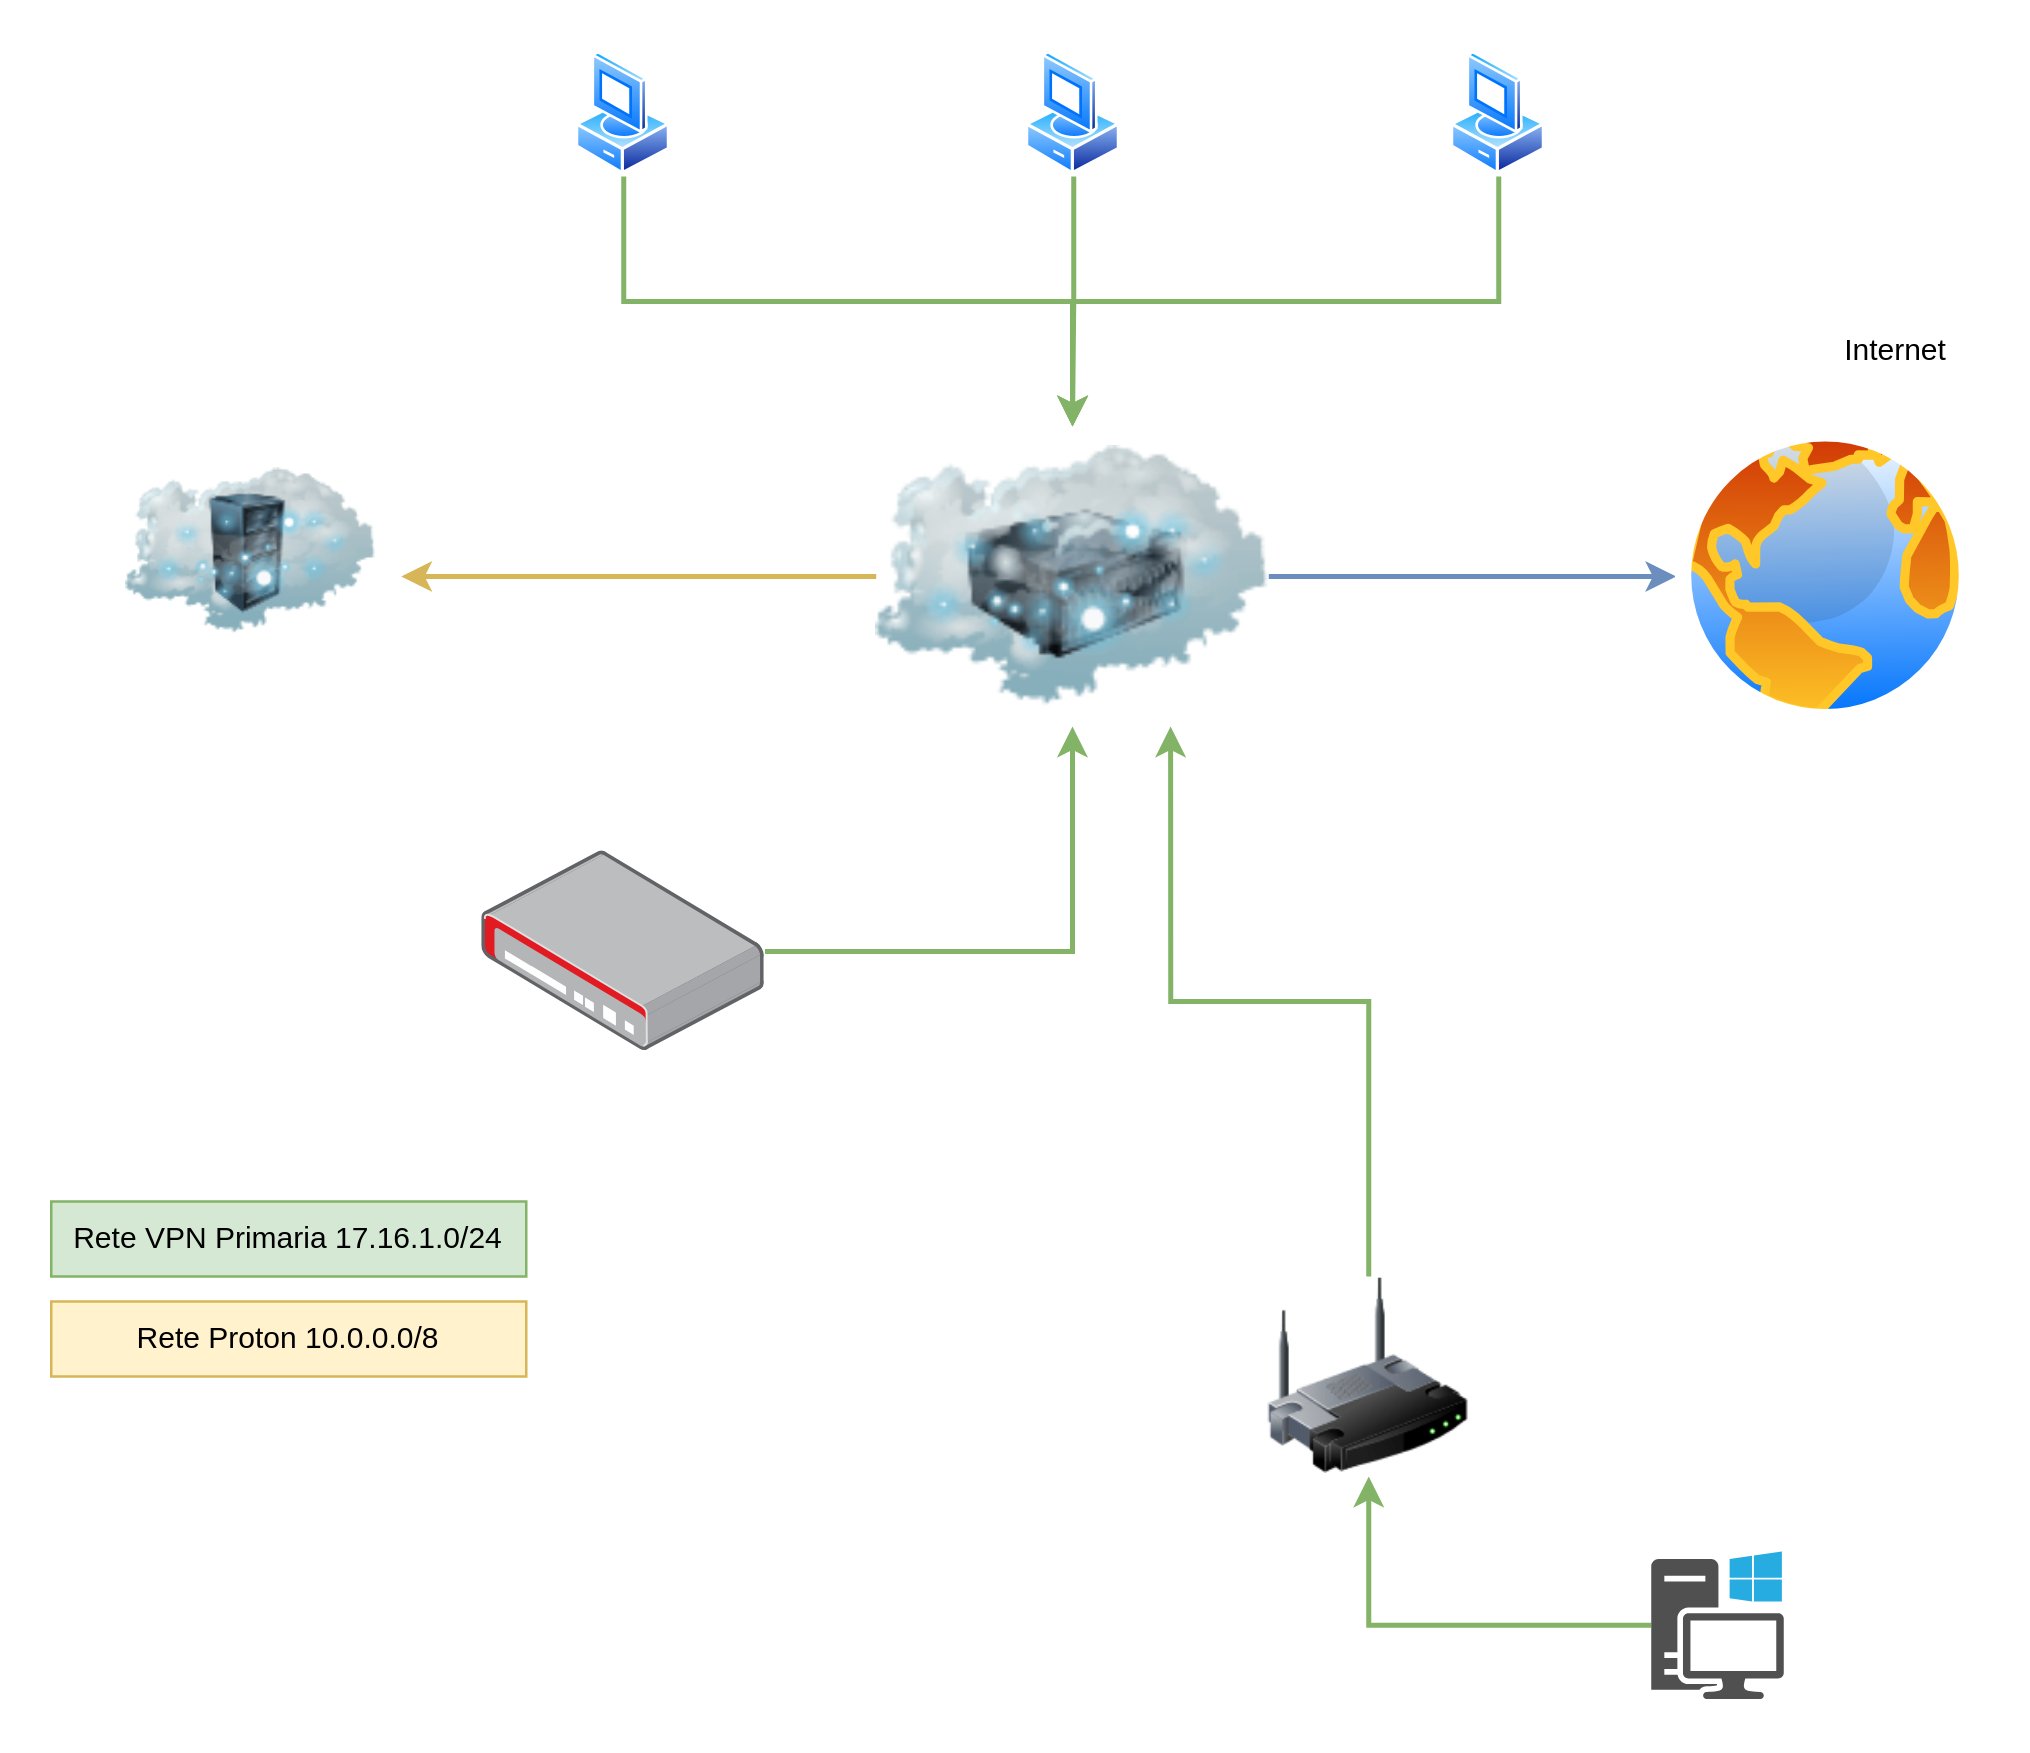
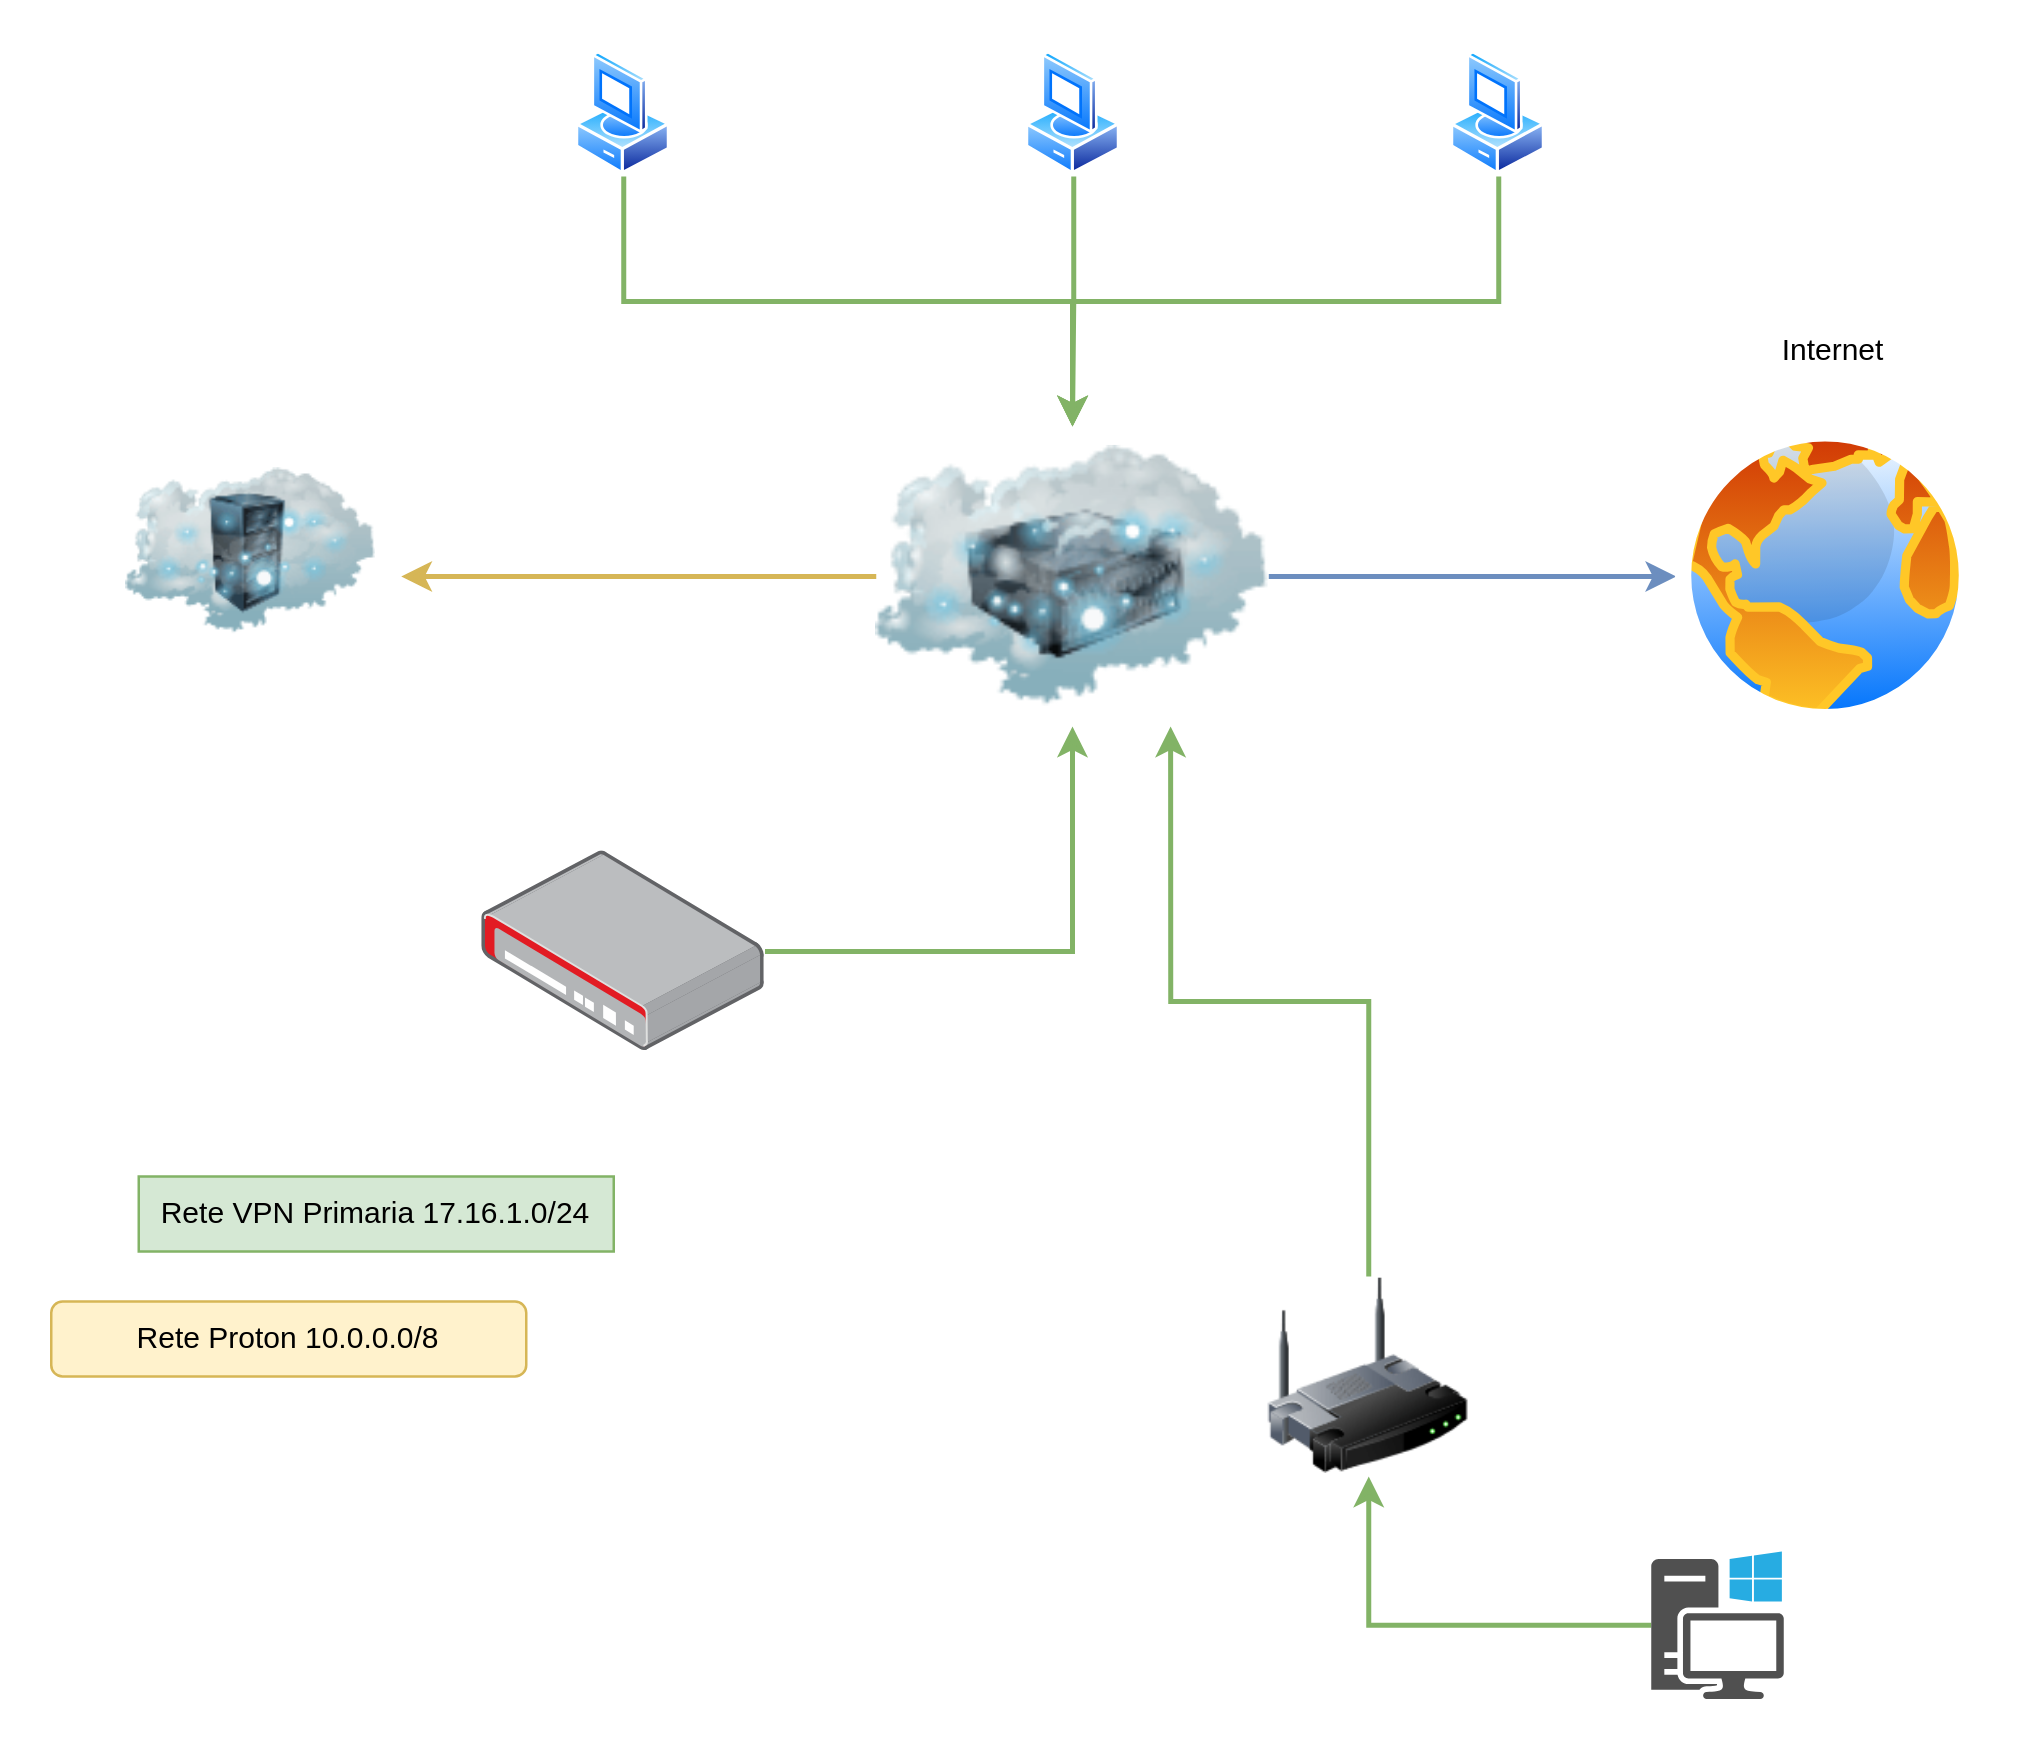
node "Internet": moved (1896, 351) -> (1834, 351)
node "Rete VPN Primaria 17.16.1.0/24": moved (289, 1239) -> (376, 1214)
node "Rete Proton 10.0.0.0/8": shape rectangle -> rounded rectangle
